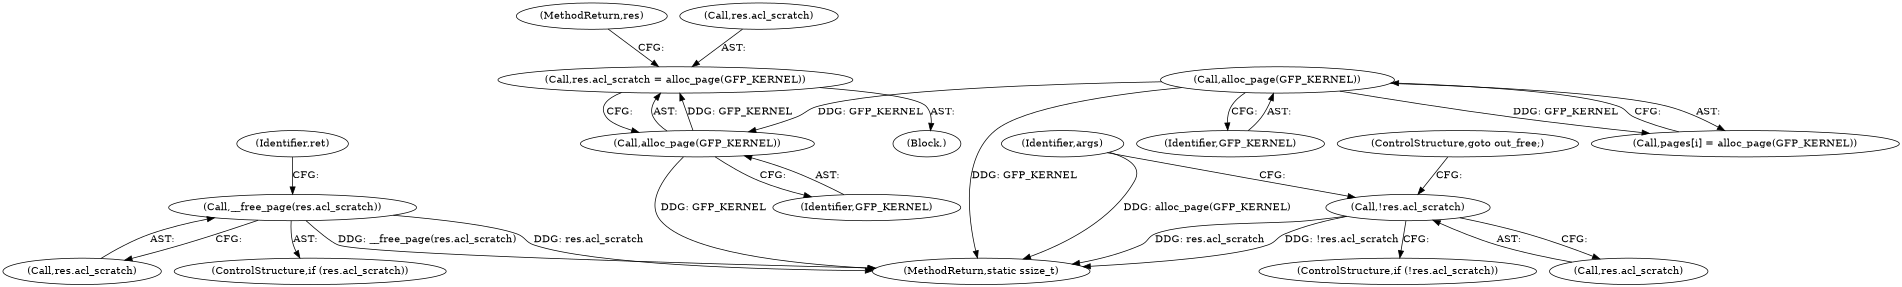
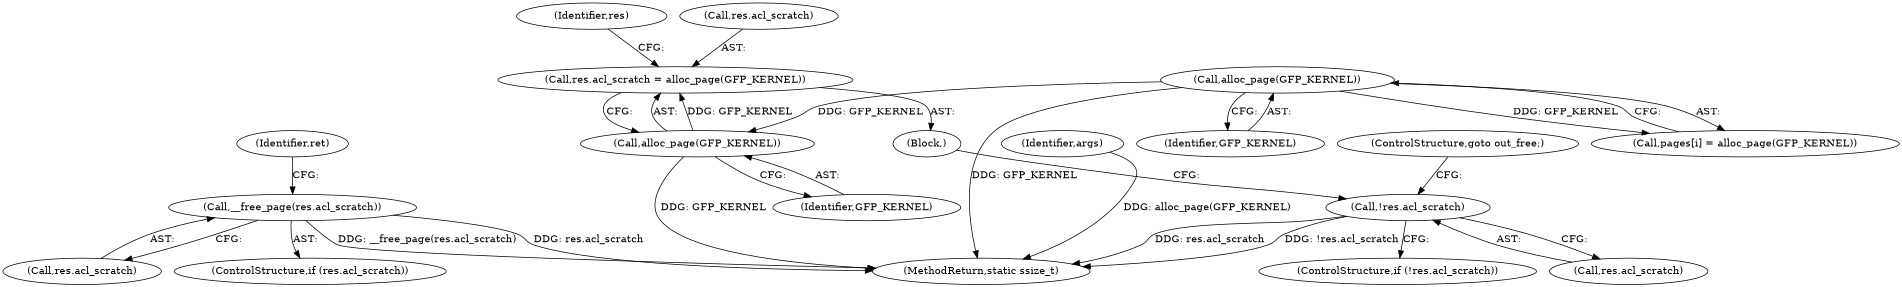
node "(MethodReturn,res)": label "(MethodReturn,res)" -> "(Identifier,res)"
edge "(Identifier,args)" -> "(Call,!res.acl_scratch)": now "(Block,)" -> "(Call,!res.acl_scratch)"
